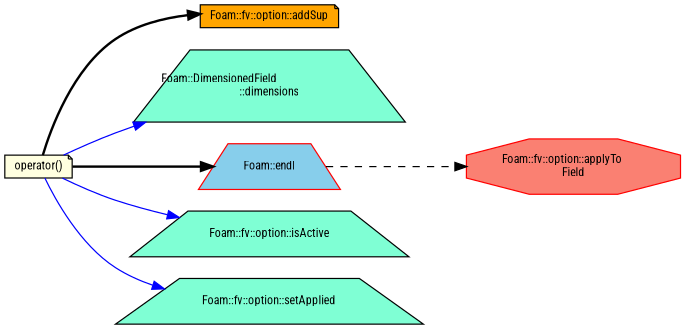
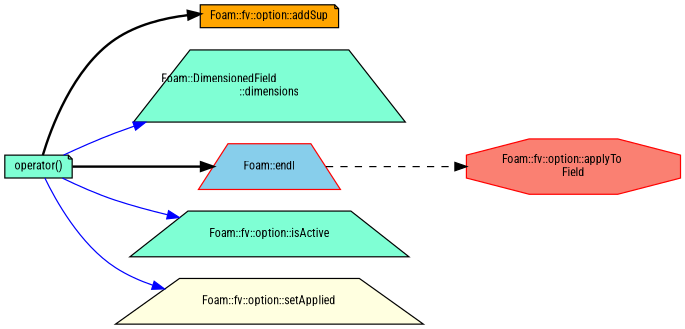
node "operator()": fillcolor lightyellow -> aquamarine
node "Foam::fv::option::setApplied": fillcolor aquamarine -> lightyellow
